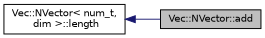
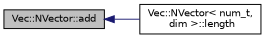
edge "Vec::NVector::add" -> "Vec::NVector< num_t, dim >::length": reversed
